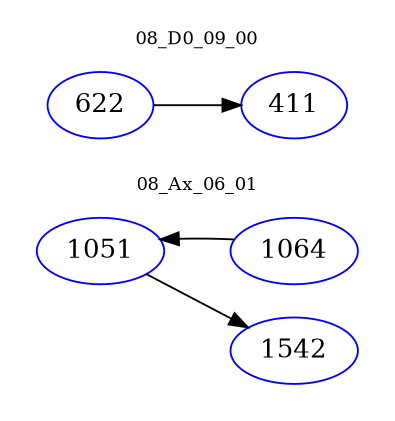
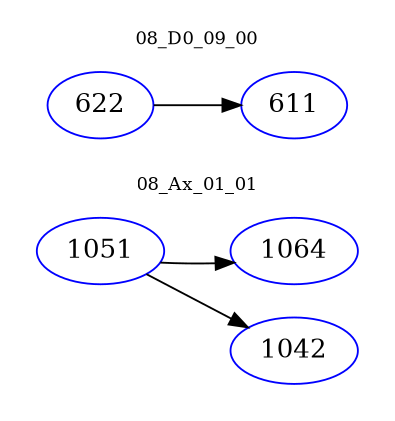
node "411": label "411" -> "611"
cluster "08_Ax_06_01": label "08_Ax_06_01" -> "08_Ax_01_01"
edge "1064" -> "1051": reversed
node "1542": label "1542" -> "1042"
